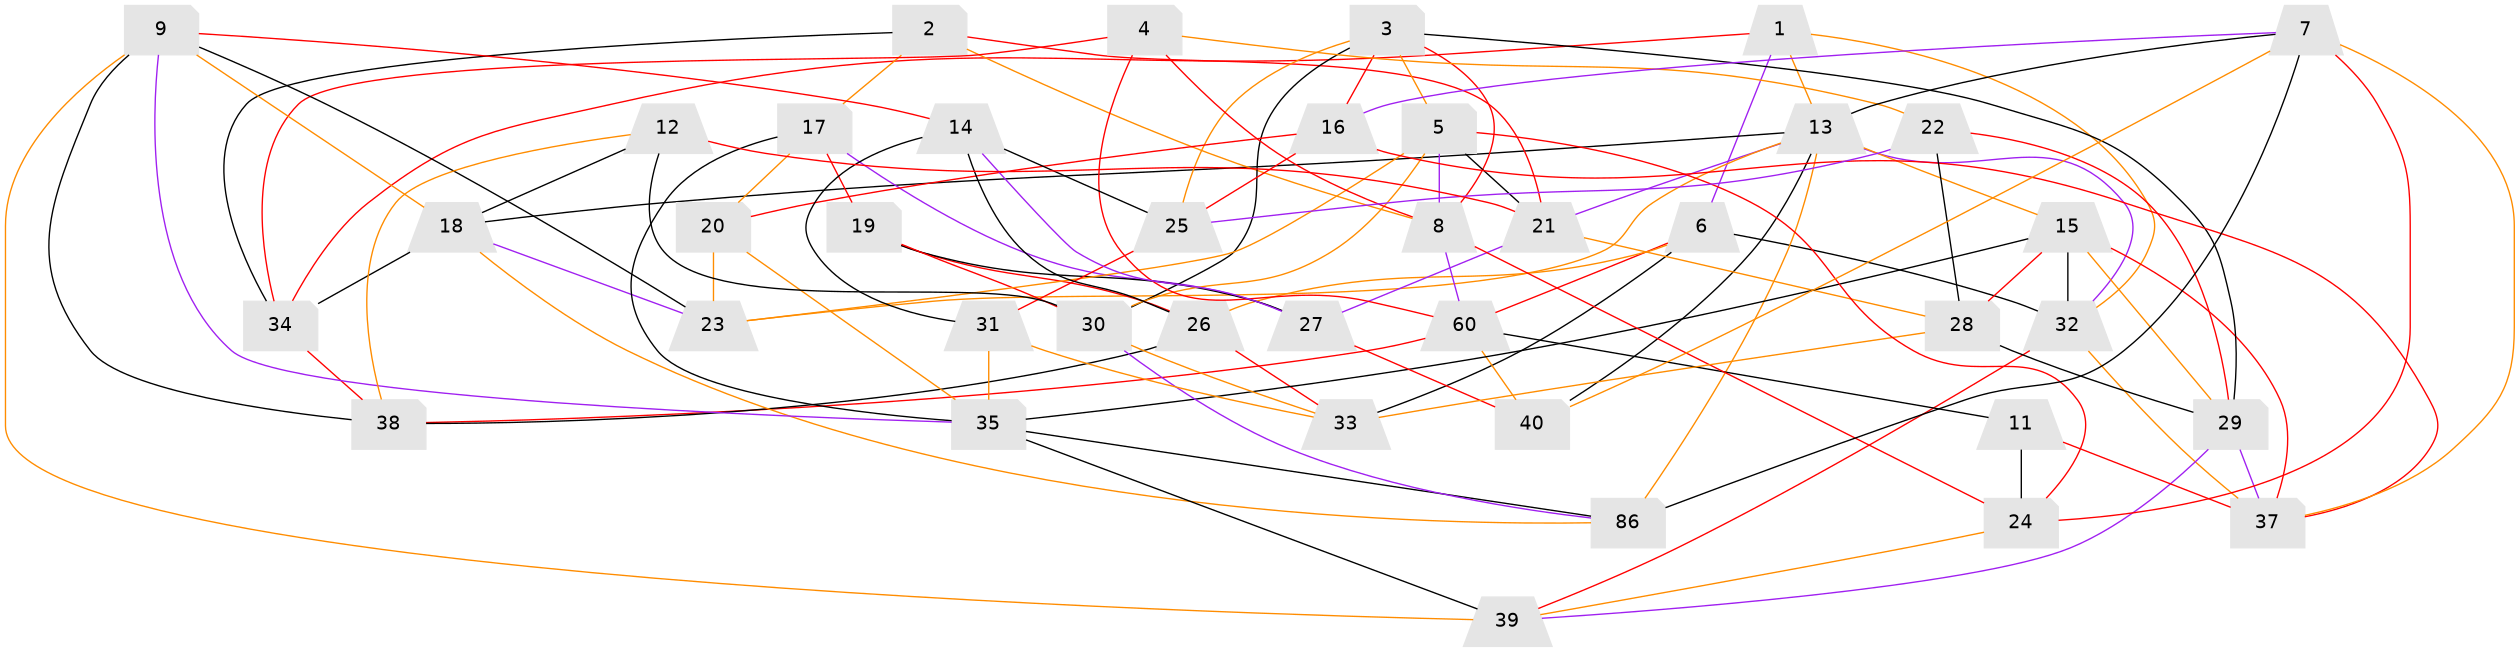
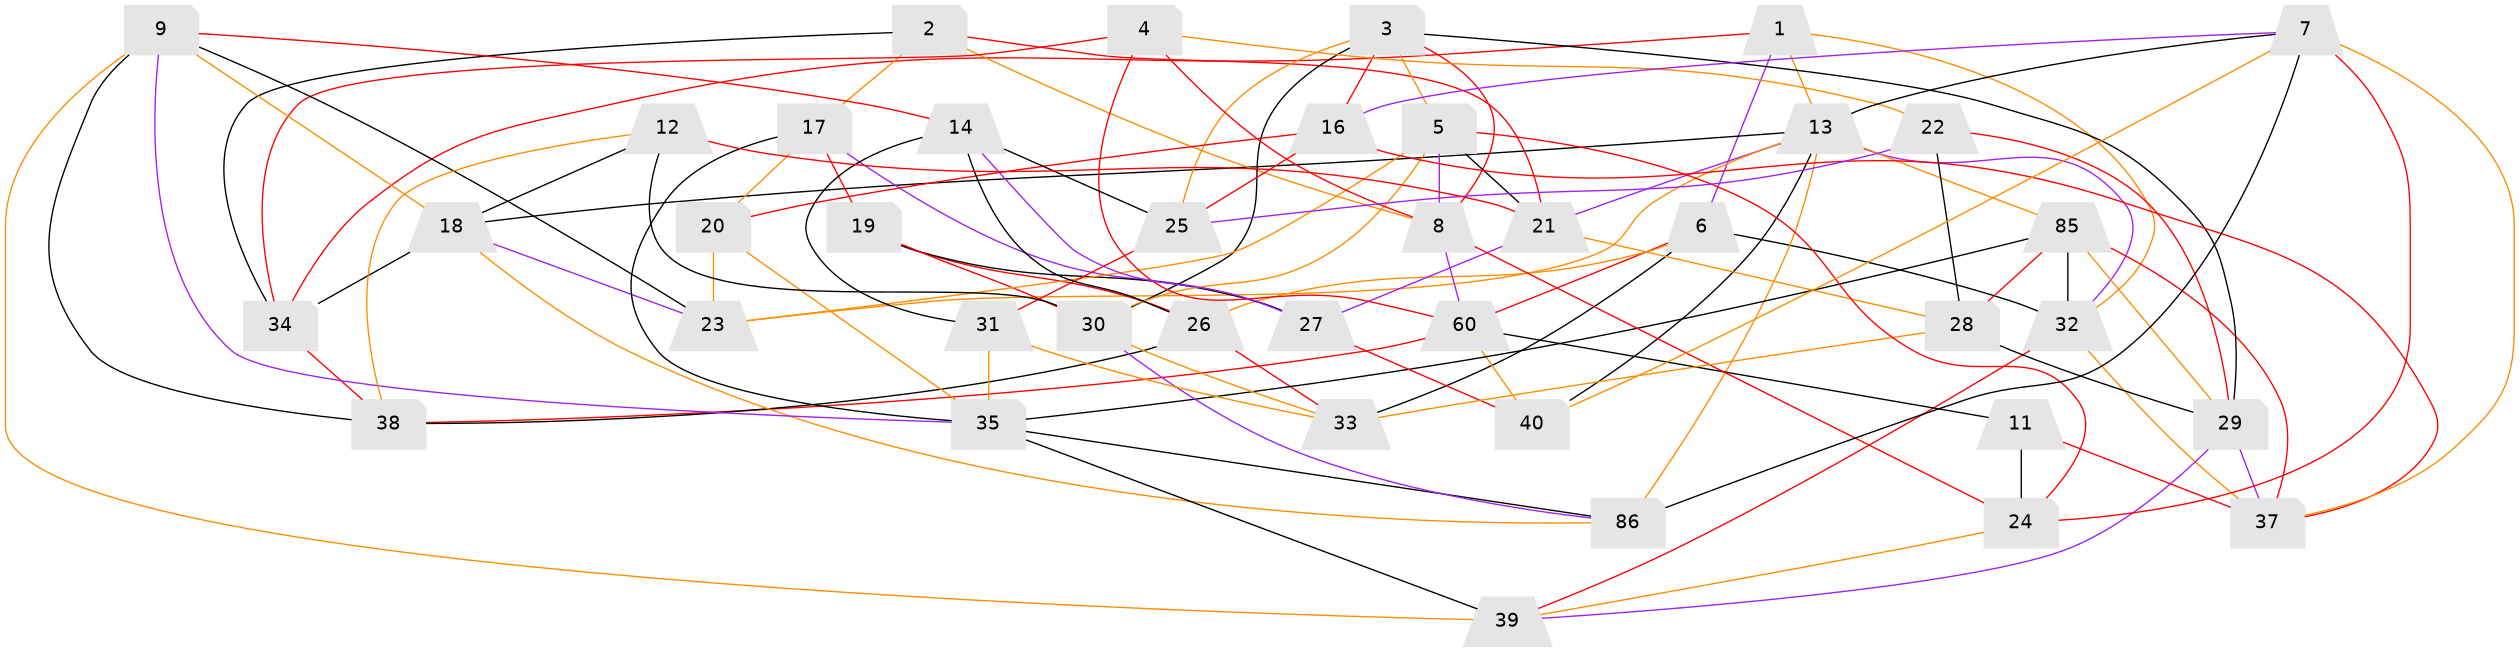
node "15": label "15" -> "85"
